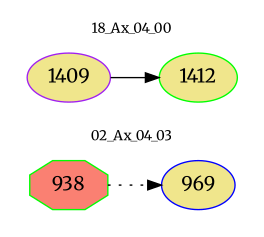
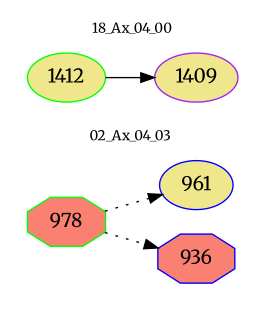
edge "1409" -> "1412": reversed
node "938": label "938" -> "978"
node "969": label "969" -> "961"
node "936": added
